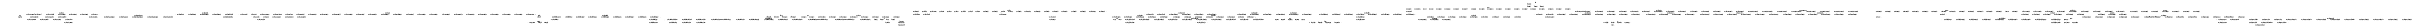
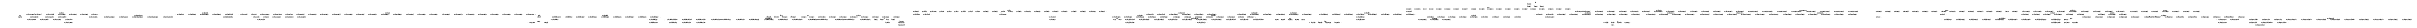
node "UNIVERSAL::isa": removed
